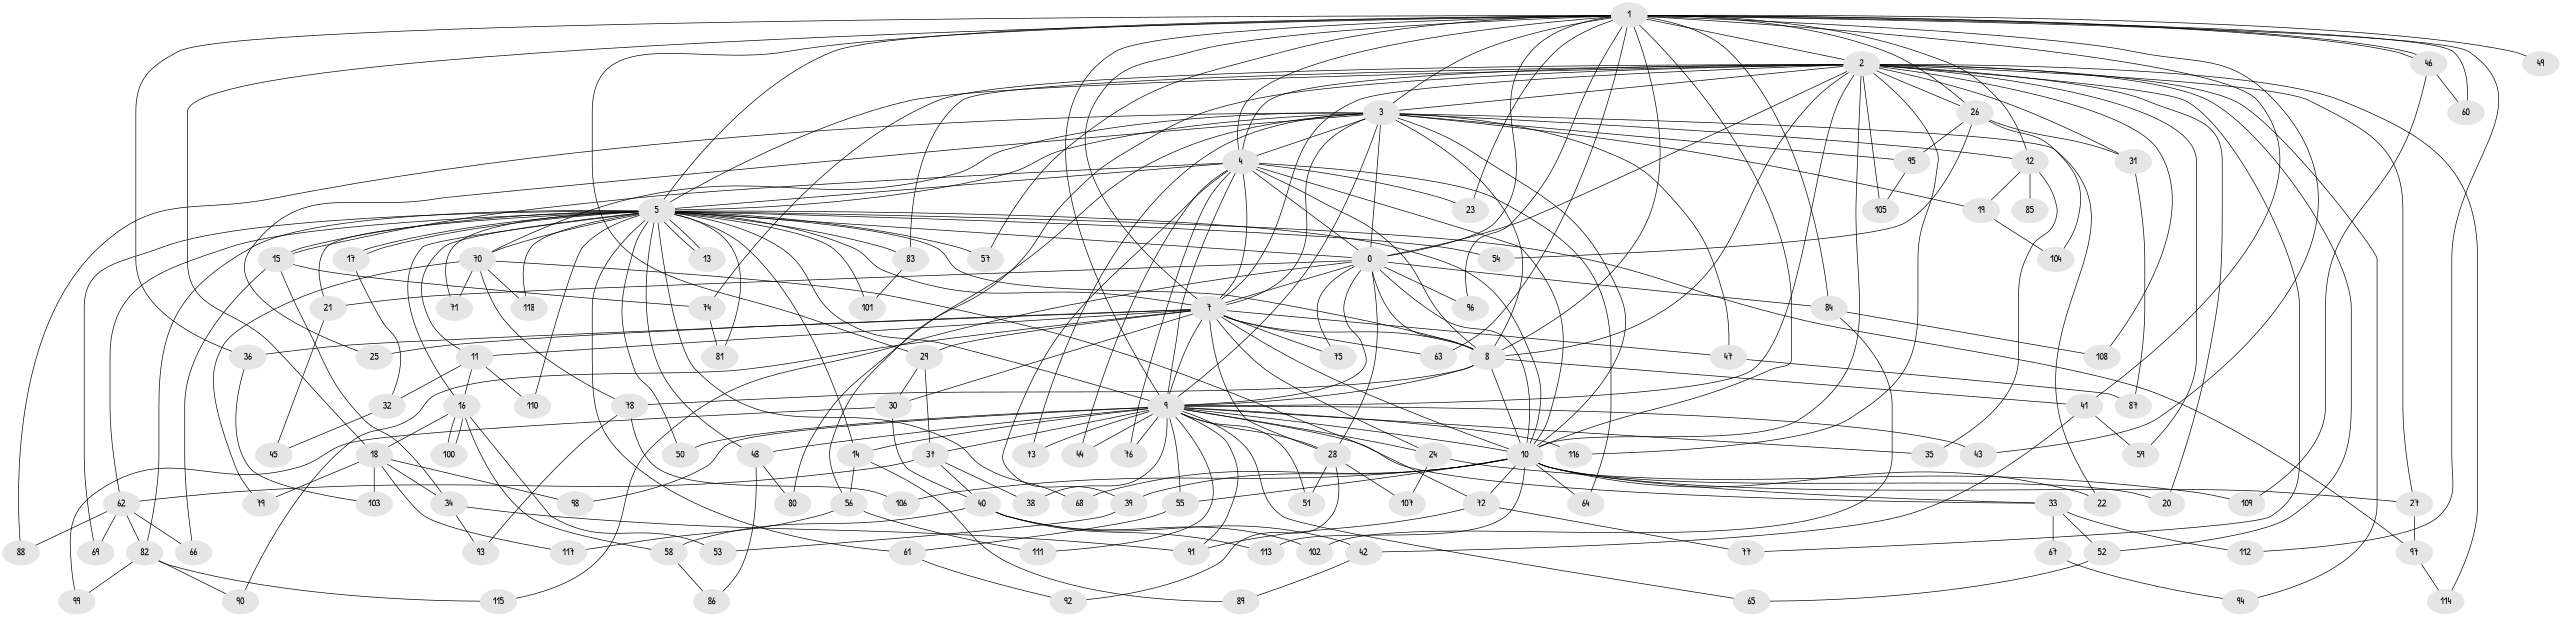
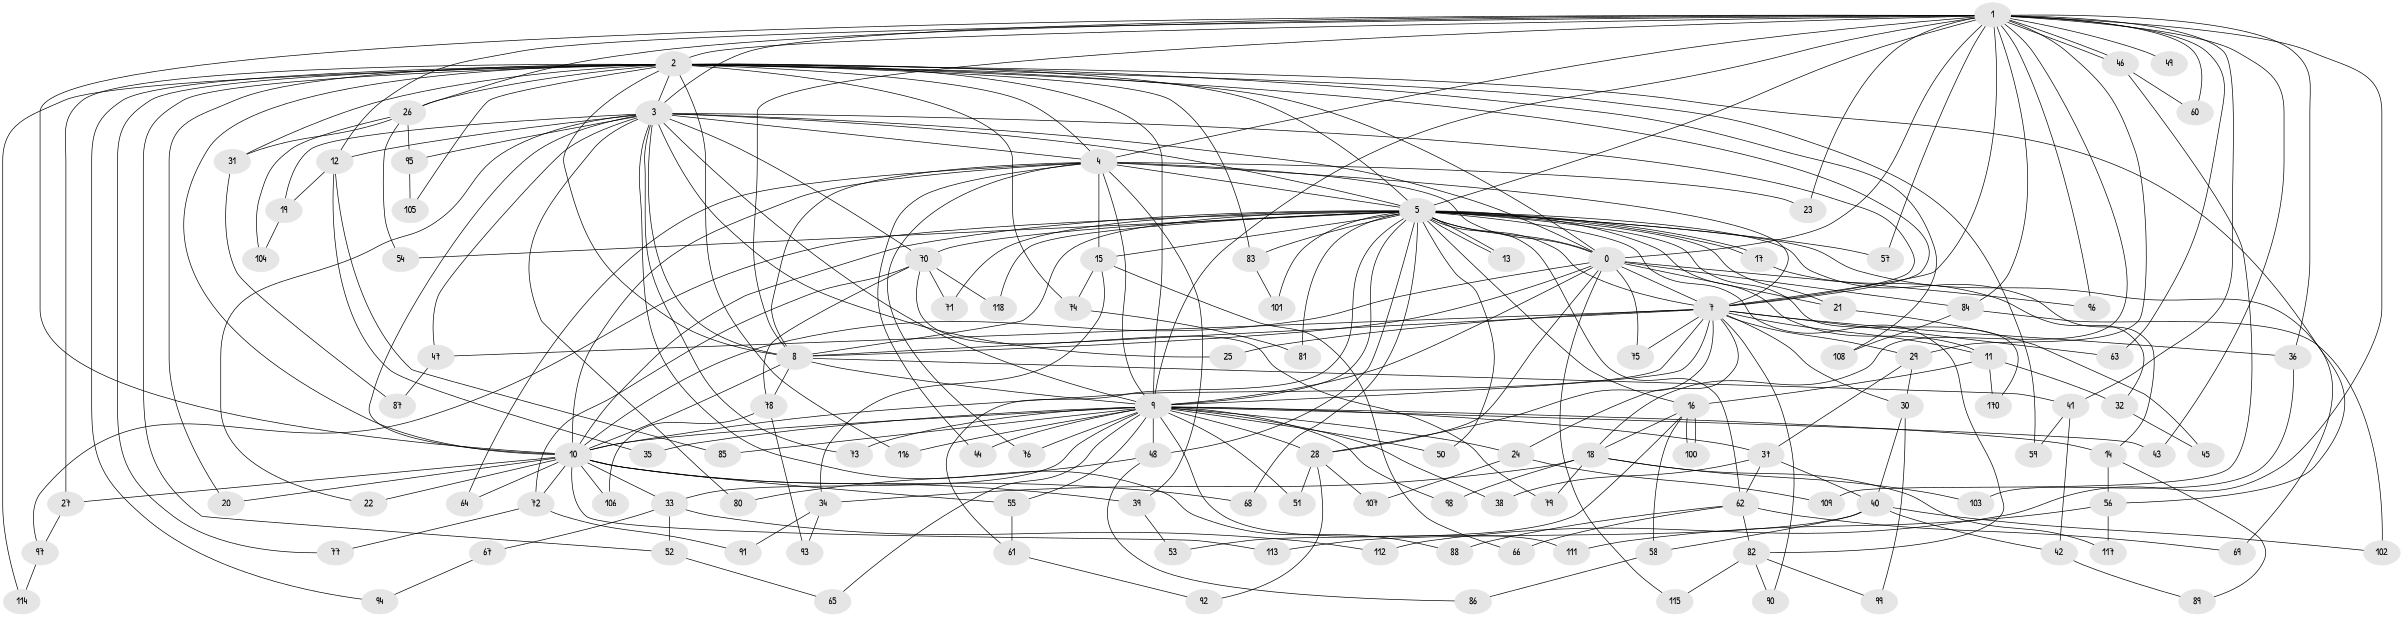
node "110": label "110" -> "170"
edge "9" -- "91": now "9" -- "85"
